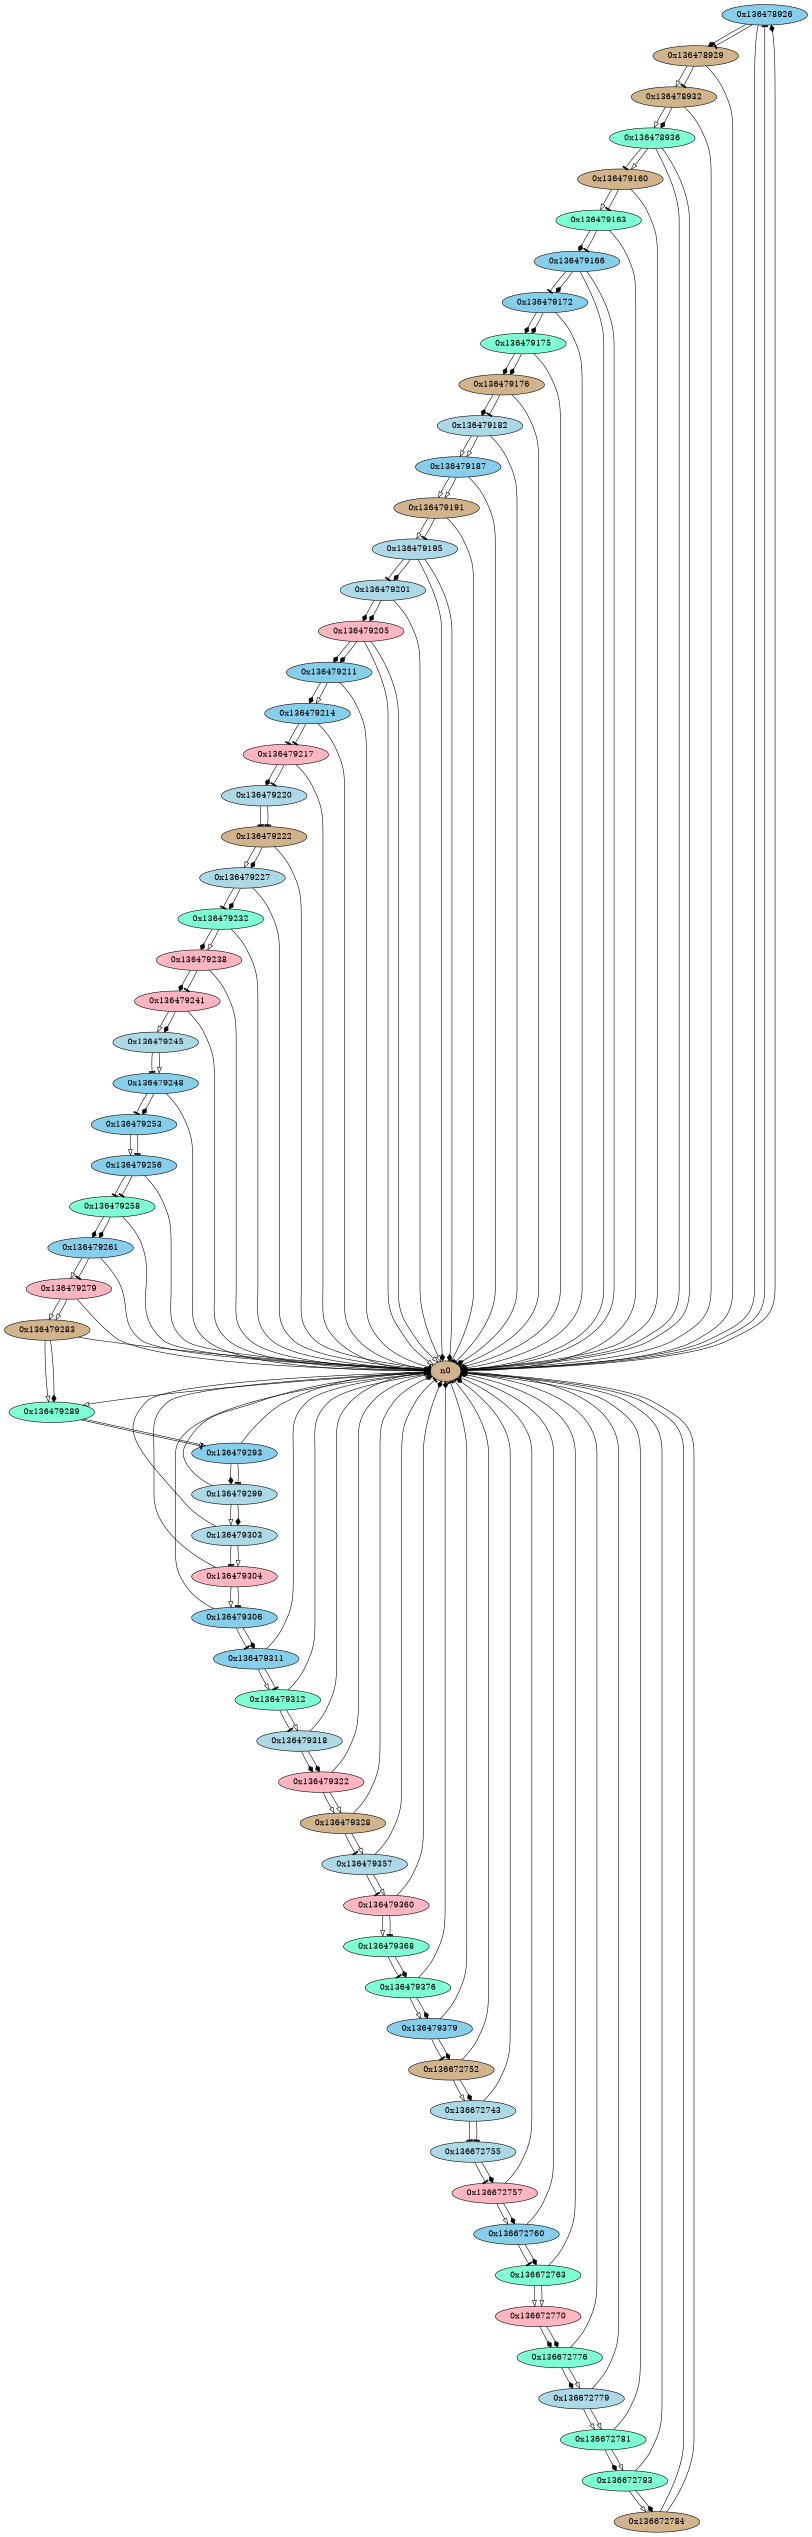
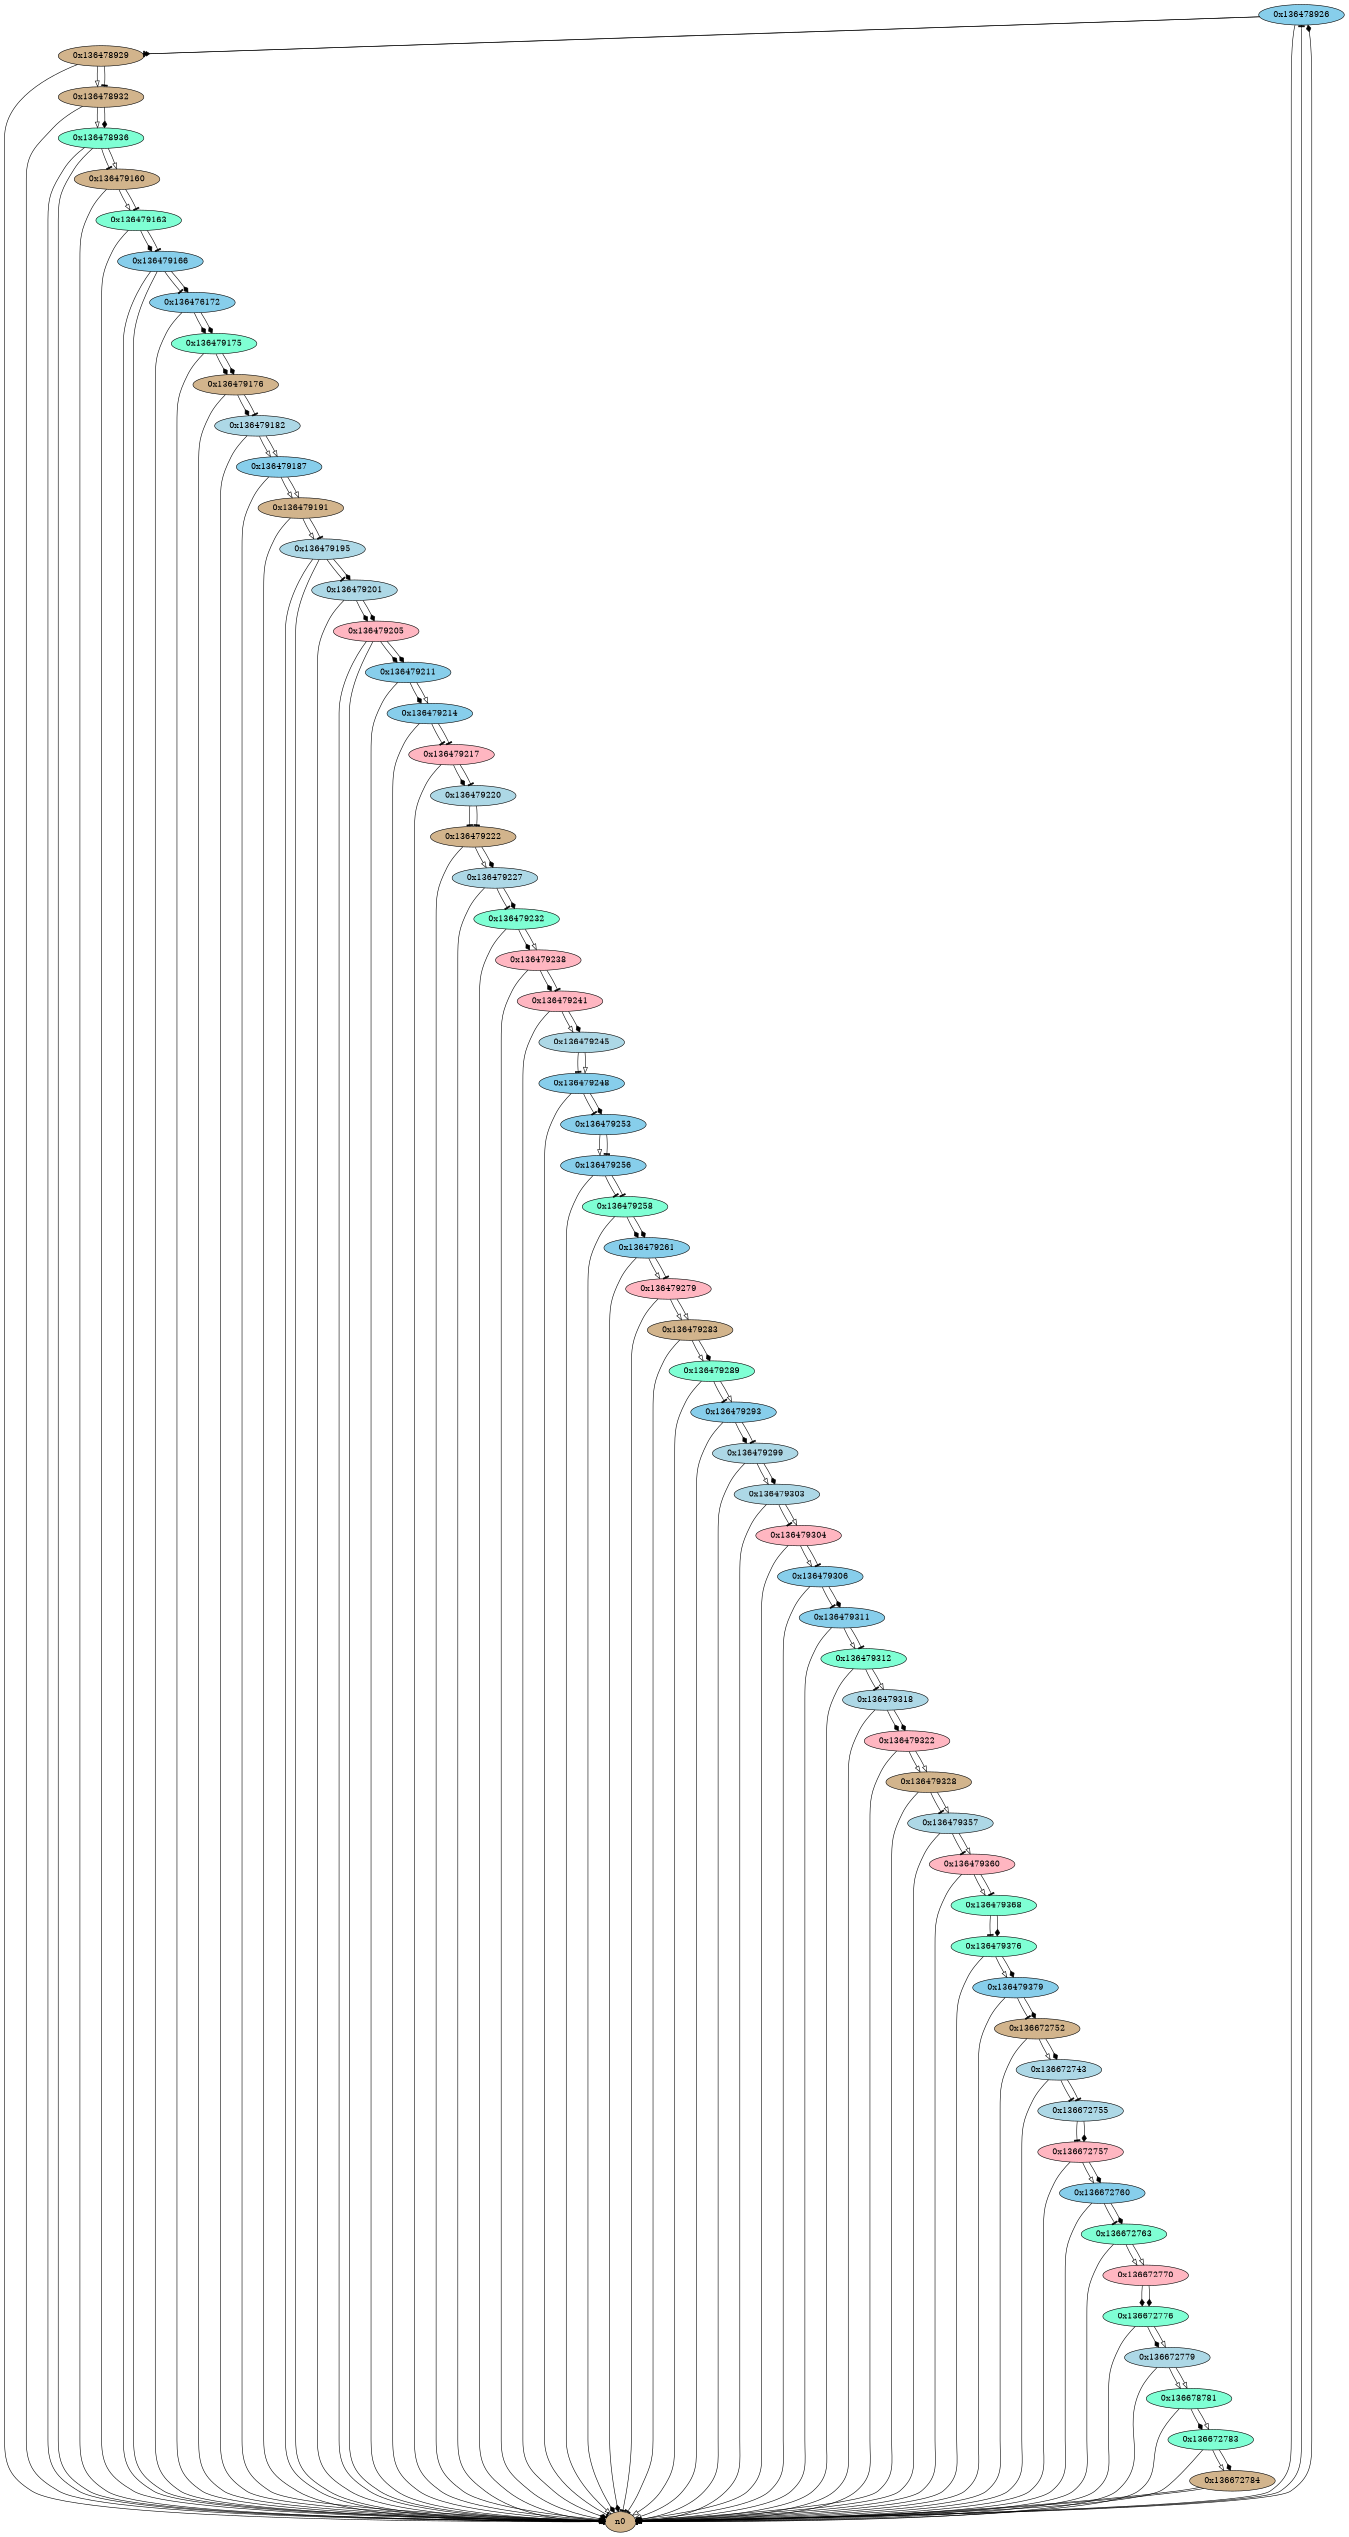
node "0x136479172": label "0x136479172" -> "0x136476172"
edge "n0" -> "0x136479289": reversed
node "0x136672781": label "0x136672781" -> "0x136678781"
